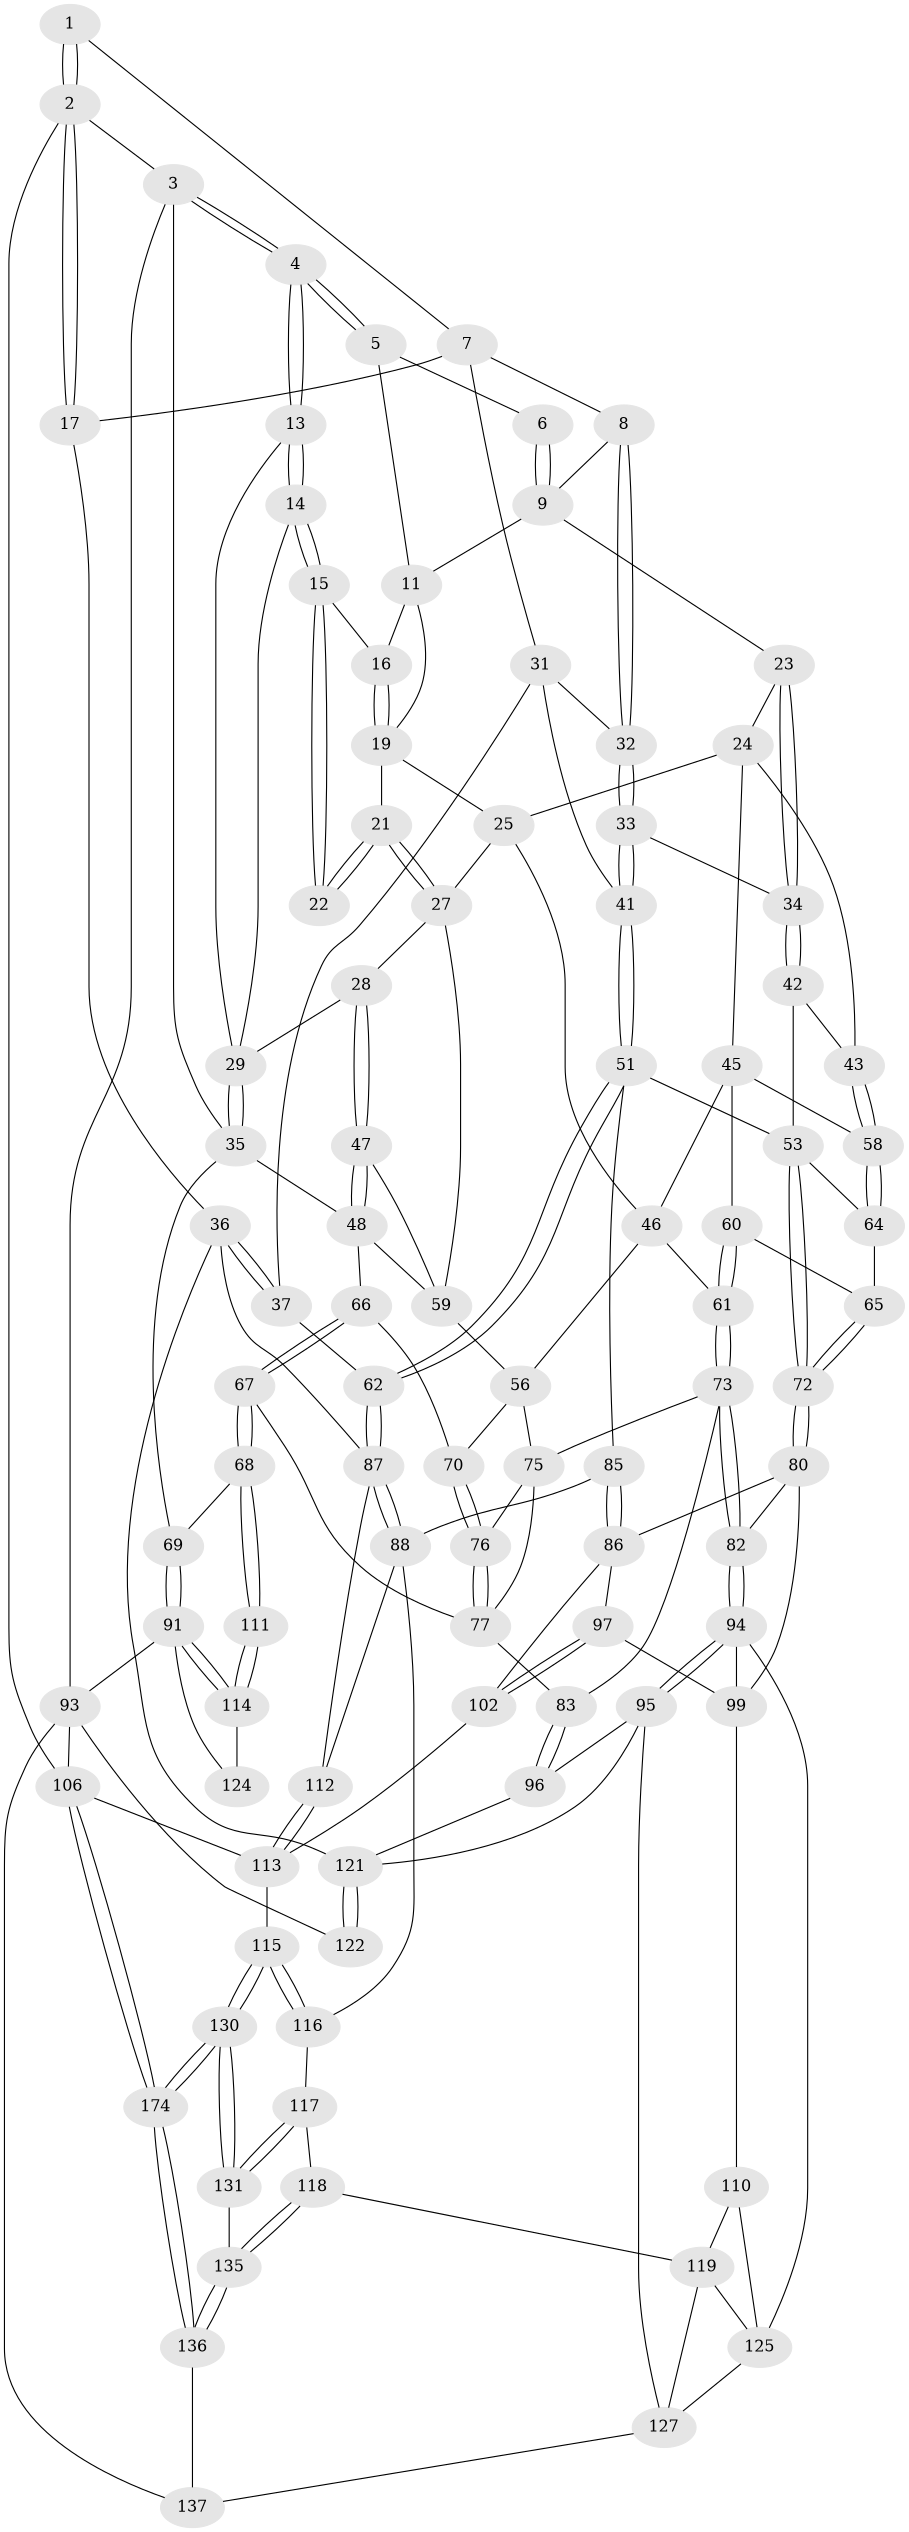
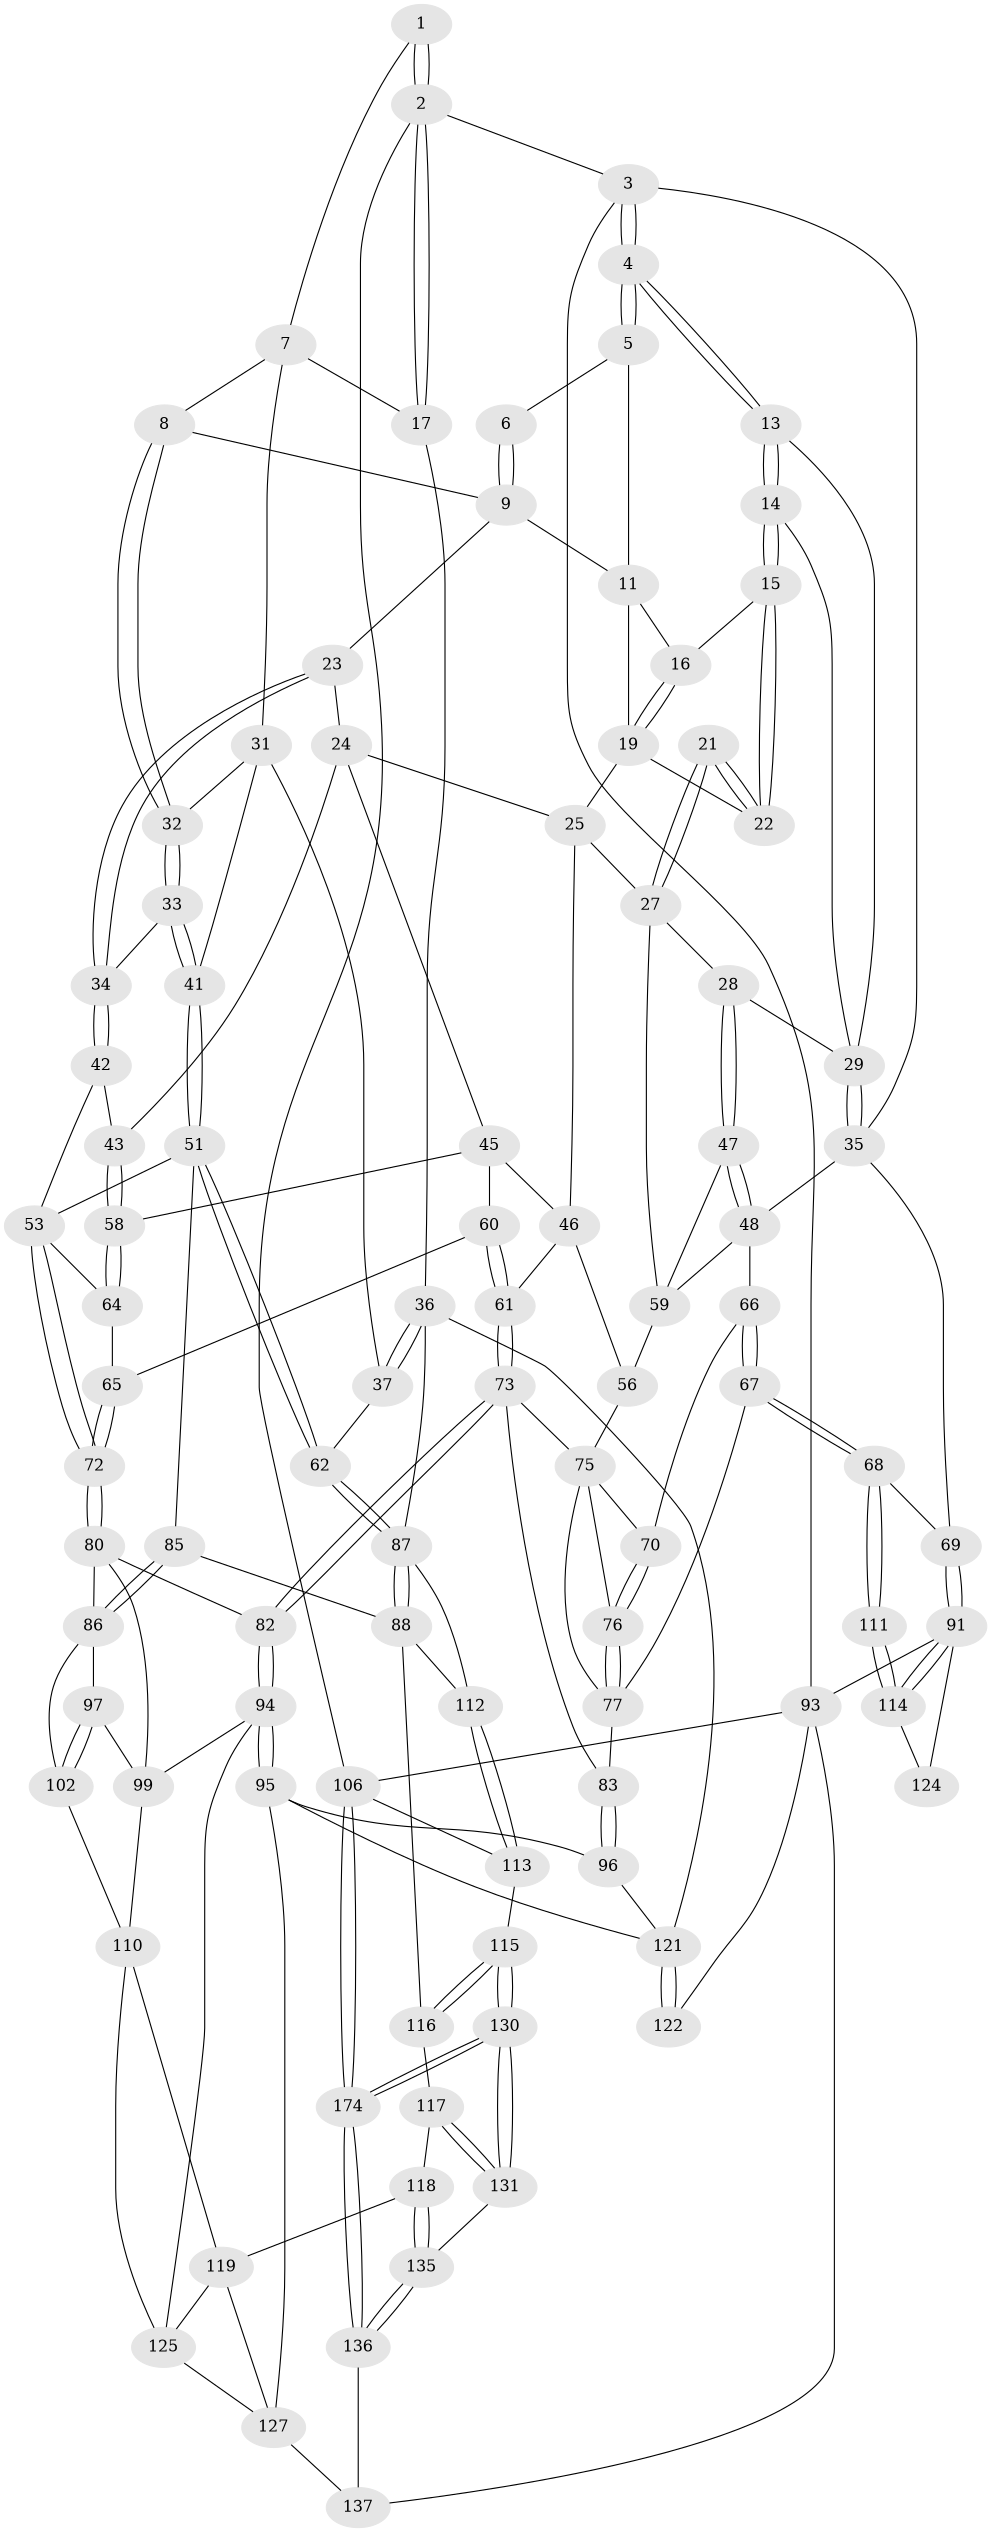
edge "19" -- "21": now "19" -- "22"
edge "56" -- "70": now "75" -- "70"
edge "102" -- "113": now "102" -- "110"
